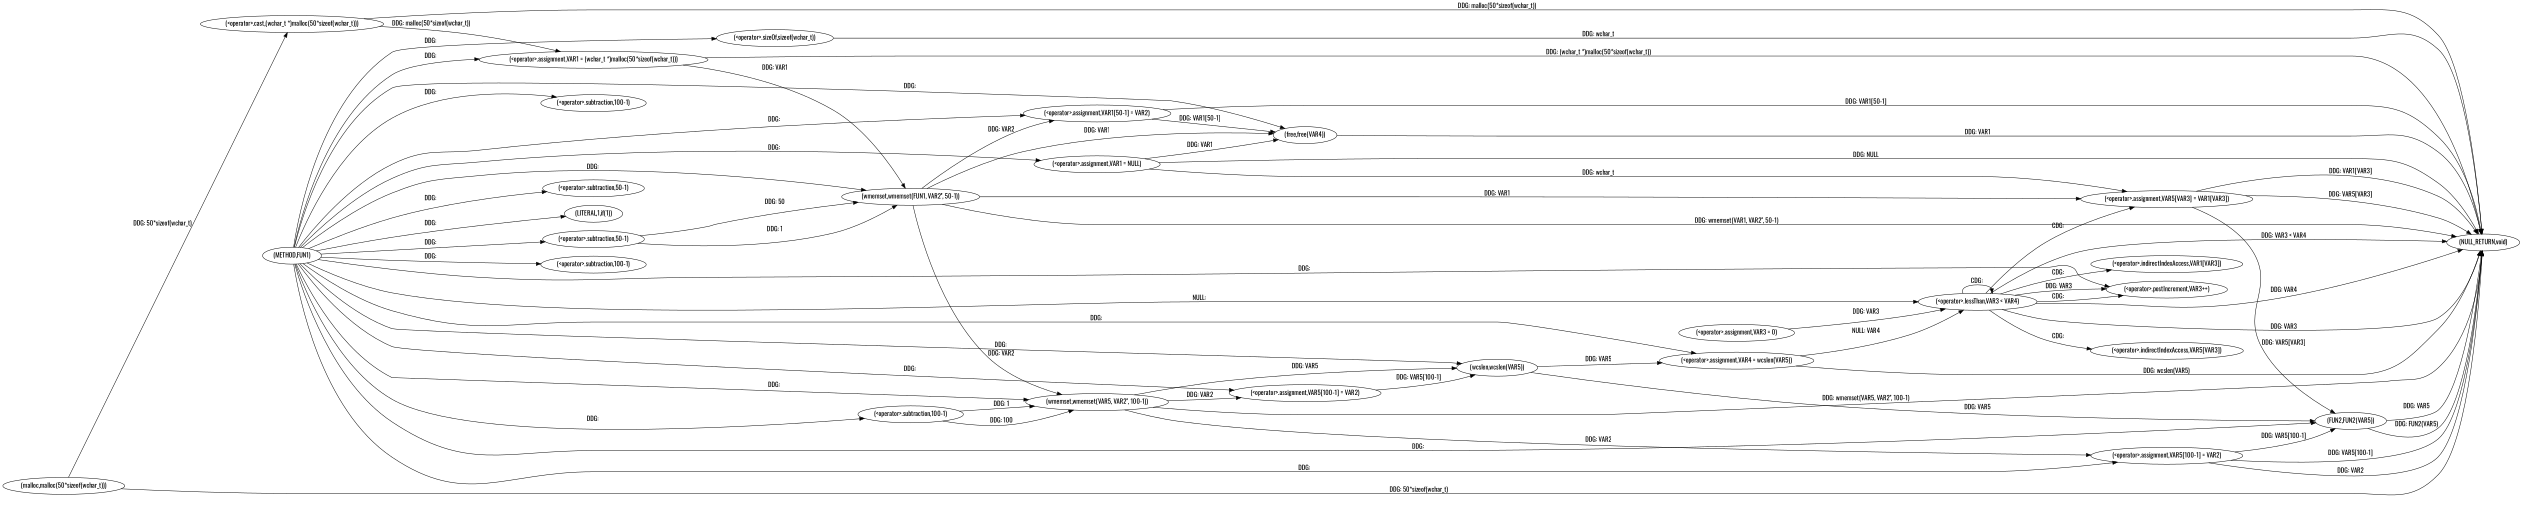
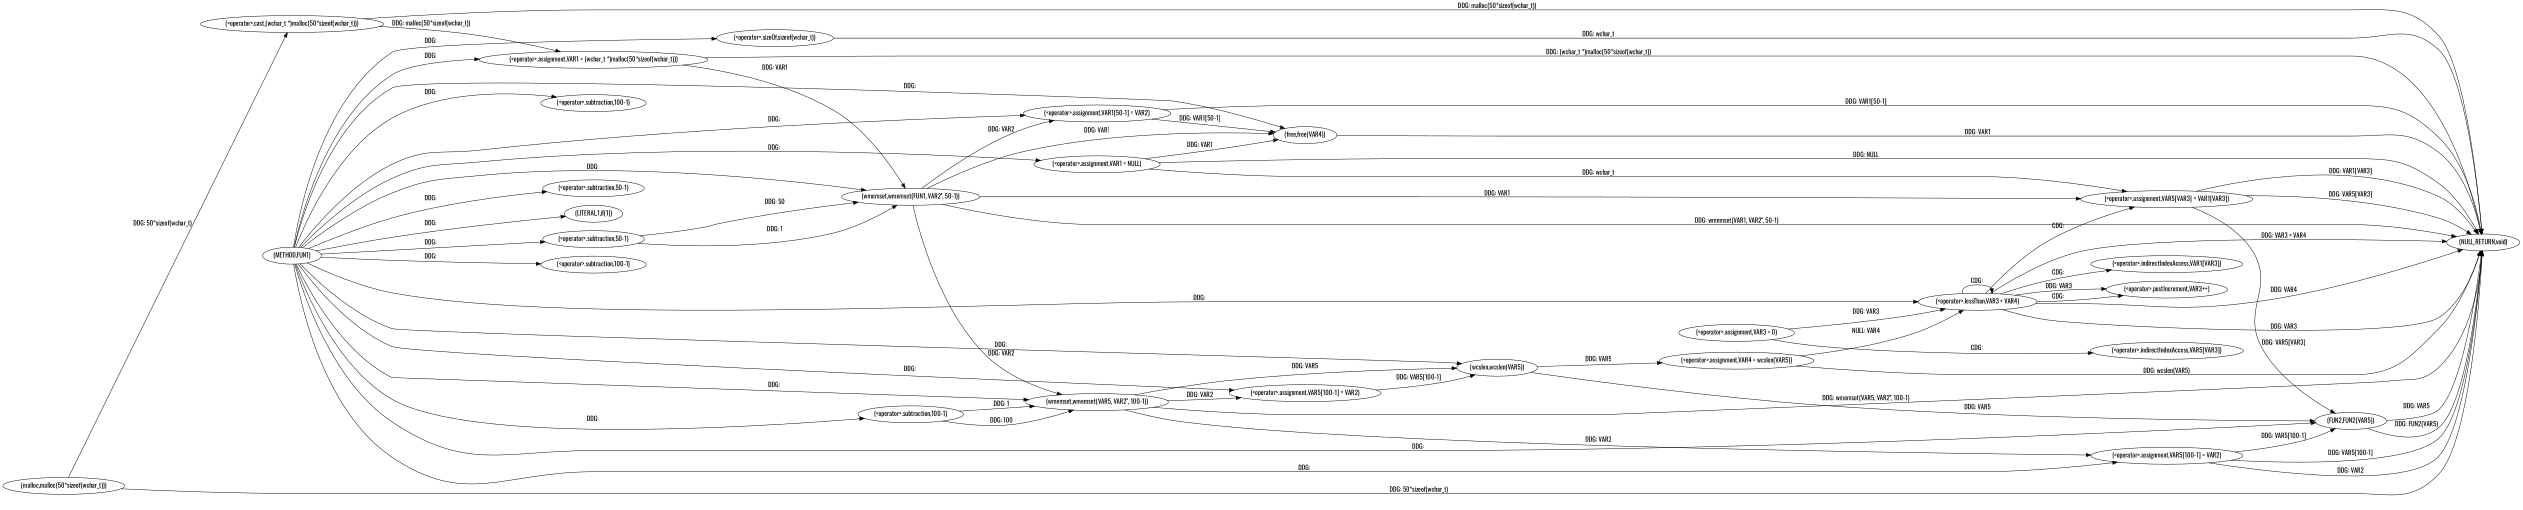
edge "(METHOD,FUN1)" -> "(<operator>.postIncrement,VAR3++)": removed, label "DDG:"
edge "(METHOD,FUN1)" -> "(<operator>.lessThan,VAR3 < VAR4)": label "NULL: " -> "DDG: "
edge "(METHOD,FUN1)" -> "(<operator>.assignment,VAR4 = wcslen(VAR5))": removed, label "DDG:"
edge "(<operator>.lessThan,VAR3 < VAR4)" -> "(<operator>.indirectIndexAccess,VAR5[VAR3])": now "(<operator>.assignment,VAR3 = 0)" -> "(<operator>.indirectIndexAccess,VAR5[VAR3])"
